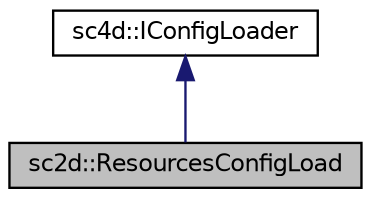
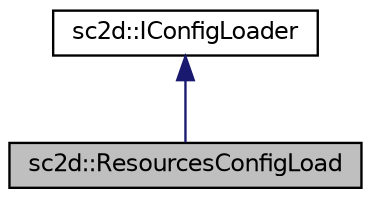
node "sc4d::IConfigLoader": label "sc4d::IConfigLoader" -> "sc2d::IConfigLoader"
